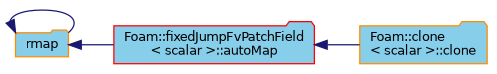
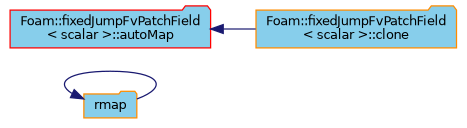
edge "Foam::fixedJumpFvPatchField < scalar >::autoMap" -> "rmap": removed
node "Foam::clone < scalar >::clone": label "Foam::clone < scalar >::clone" -> "Foam::fixedJumpFvPatchField < scalar >::clone"
